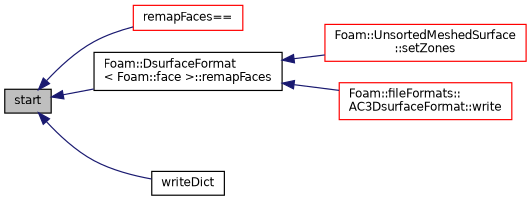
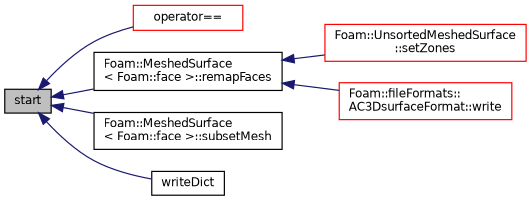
node "remapFaces==": label "remapFaces==" -> "operator=="
node "Foam::DsurfaceFormat < Foam::face >::remapFaces": label "Foam::DsurfaceFormat < Foam::face >::remapFaces" -> "Foam::MeshedSurface < Foam::face >::remapFaces"
node "Foam::MeshedSurface < Foam::face >::subsetMesh": added
